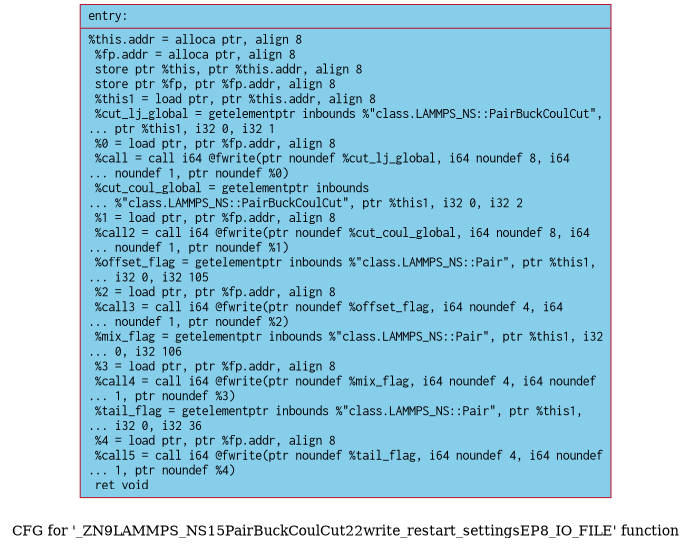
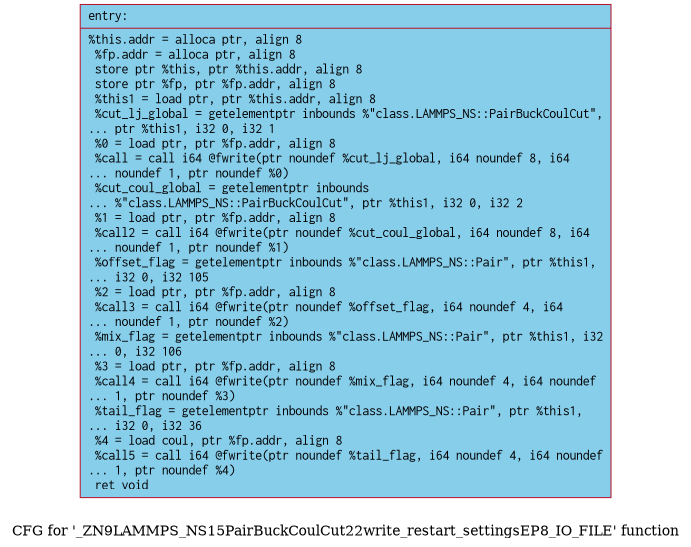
node "entry:": text "%4 = load ptr, ptr %fp.addr, align 8" -> "%4 = load coul, ptr %fp.addr, align 8"
